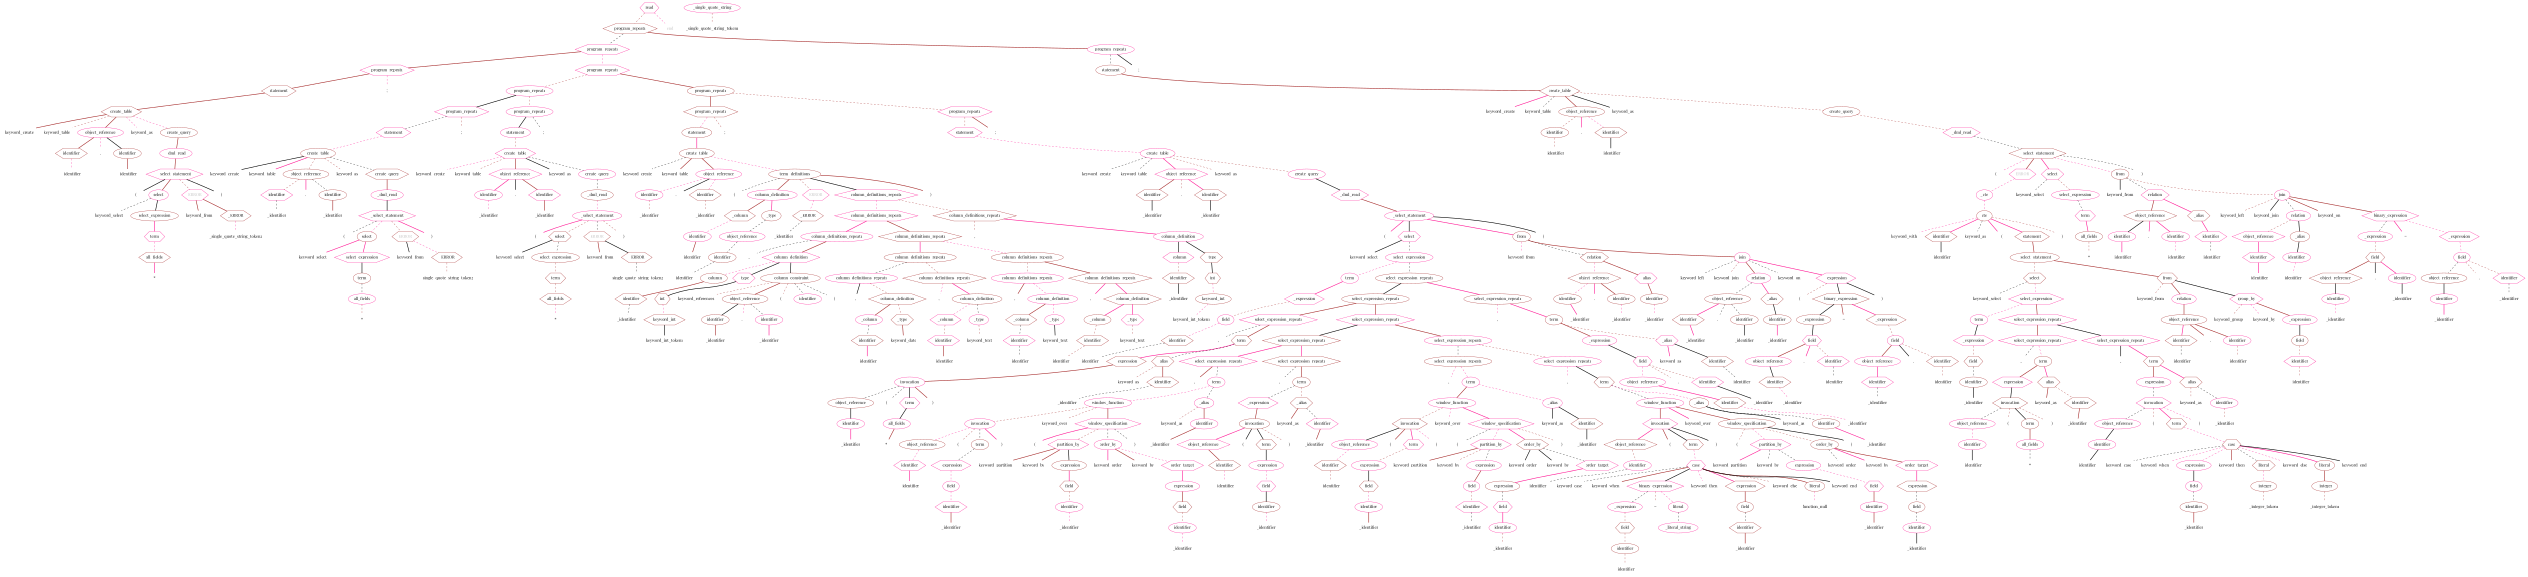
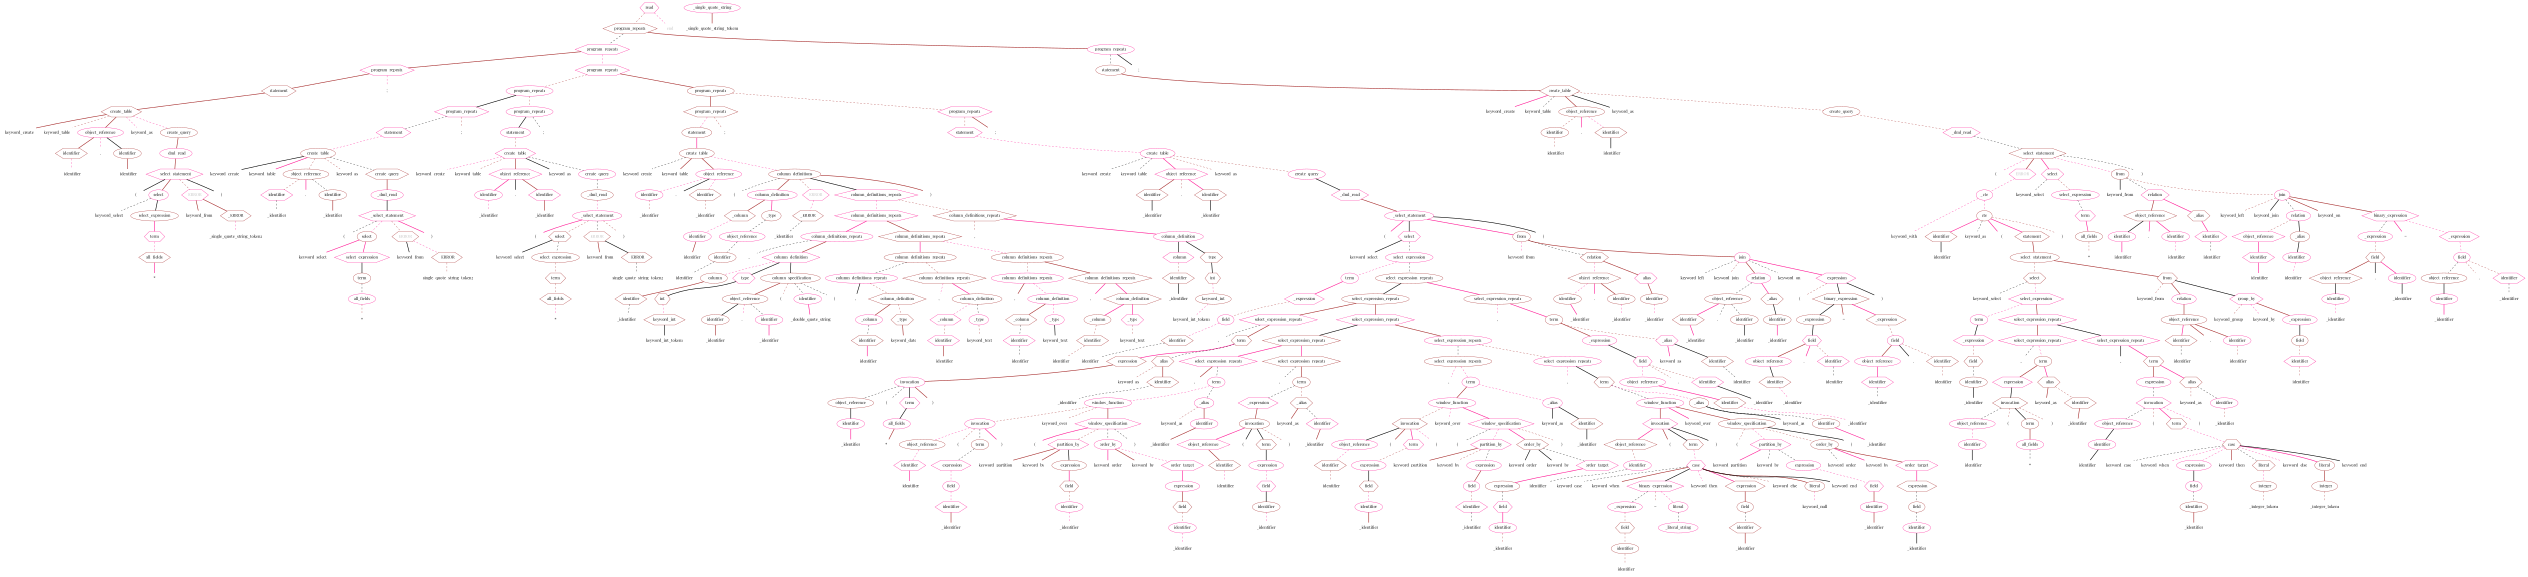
edge "_single_quote_string" -- "_single_quote_string_token1": style dashed -> bold
node "term_definitions": label "term_definitions" -> "column_definitions"
edge "cte" -- "keyword_with": now "_cte" -- "keyword_with"
node "_column_constraint": label "_column_constraint" -> "_column_specification"
node "keyword_references": removed
node "_double_quote_string": added
node "function_null": label "function_null" -> "keyword_null"
